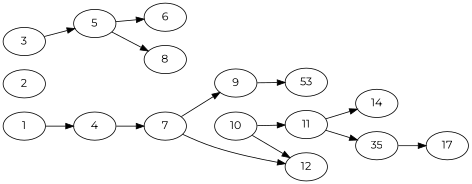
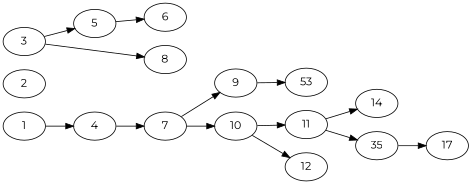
edge "5" -> "8": now "3" -> "8"
edge "7" -> "12": now "7" -> "10"
